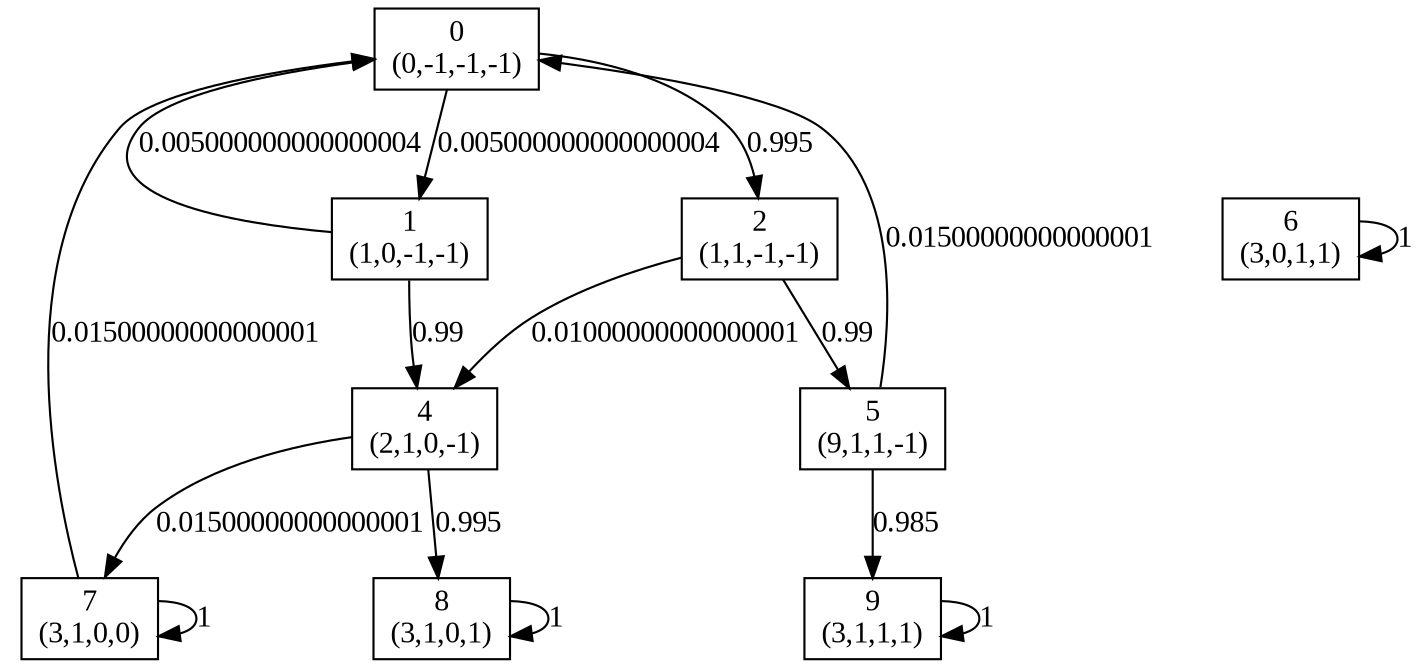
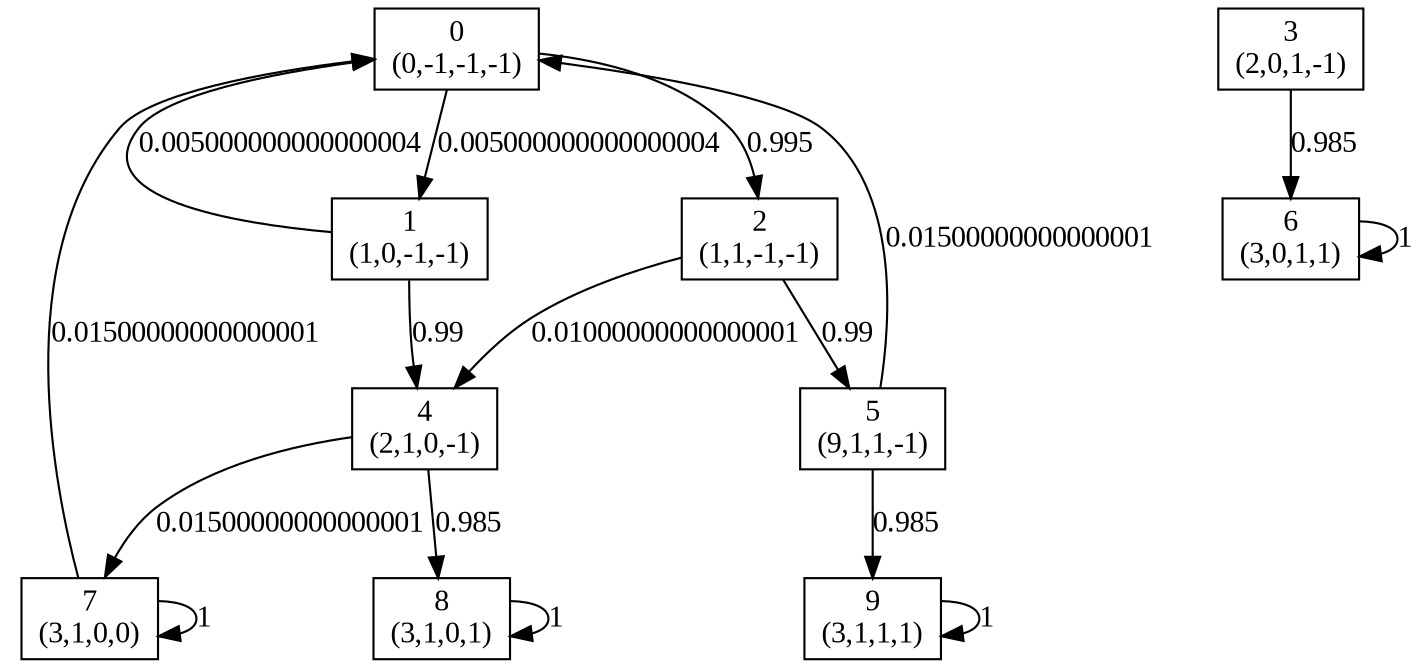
node "3 (2,0,1,-1)": added
edge "4 (2,1,0,-1)" -> "8 (3,1,0,1)": label "0.995" -> "0.985"
